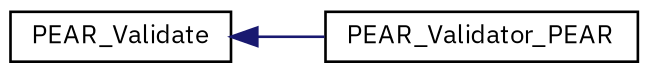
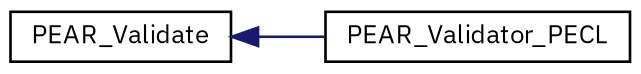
node "PEAR_Validator_PEAR": label "PEAR_Validator_PEAR" -> "PEAR_Validator_PECL"
